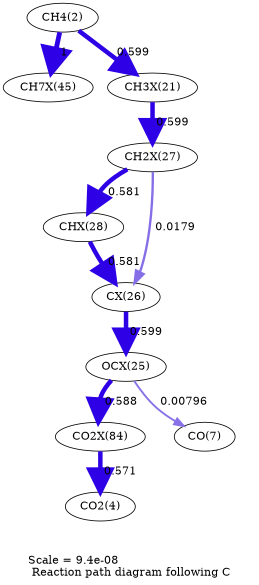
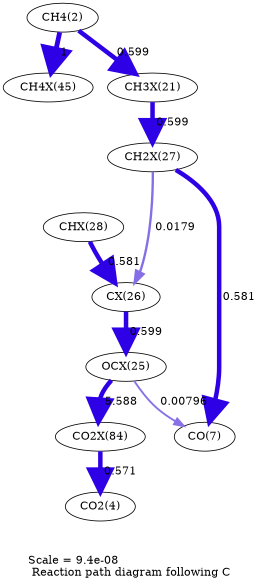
node "CH7X(45)": label "CH7X(45)" -> "CH4X(45)"
edge "CH2X(27)" -> "CHX(28)": now "CH2X(27)" -> "CO(7)"
edge "OCX(25)" -> "CO2X(84)": label " 0.588" -> " 5.588"
